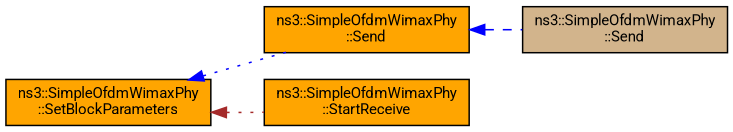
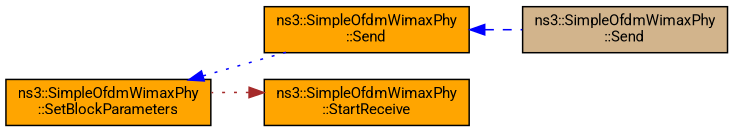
edge "ns3::SimpleOfdmWimaxPhy ::StartReceive" -> "ns3::SimpleOfdmWimaxPhy ::SetBlockParameters": reversed
